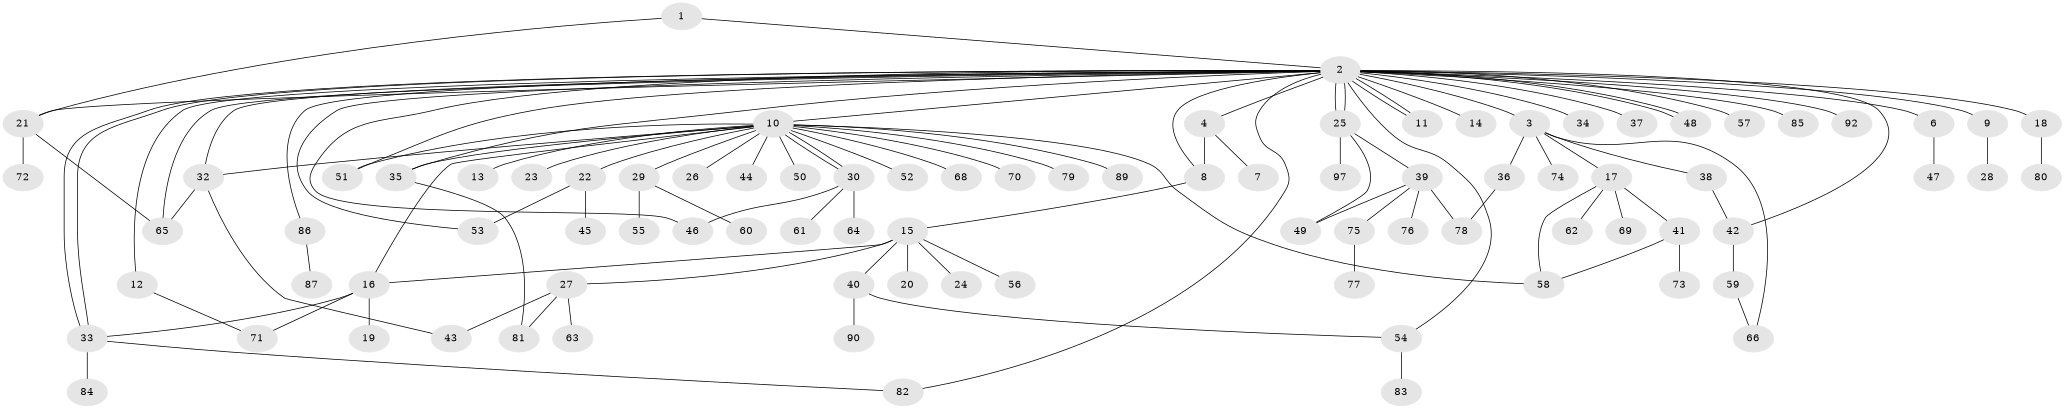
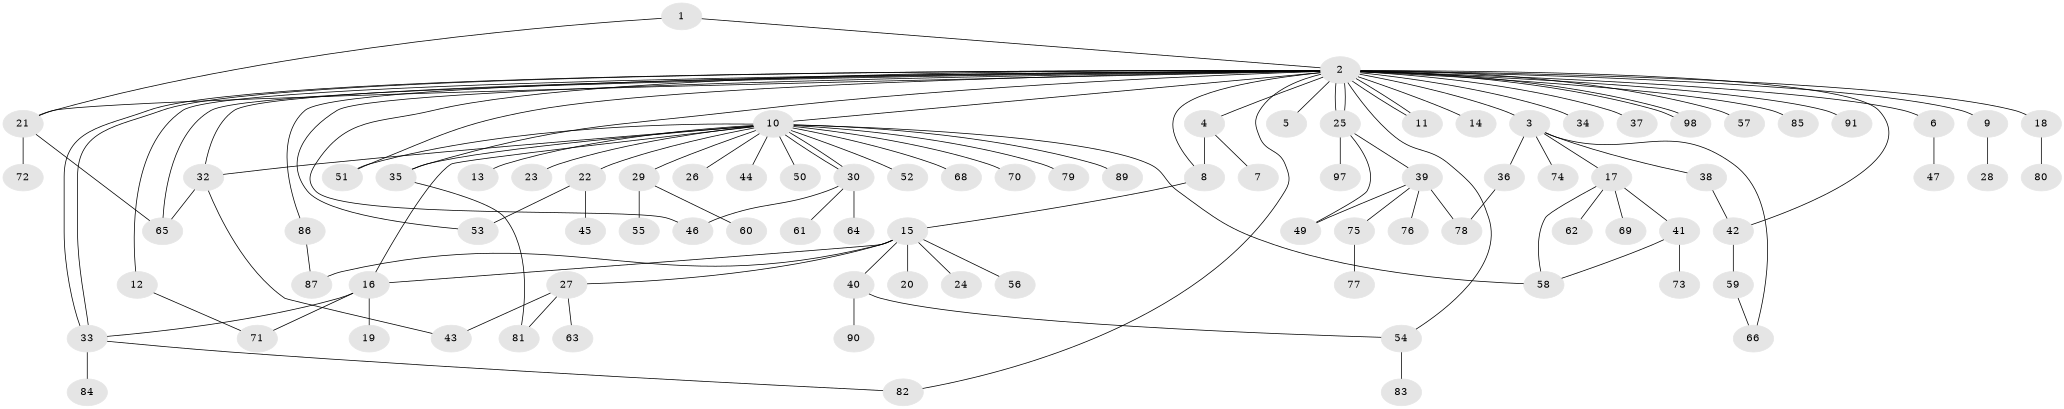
node "5": added
node "48": label "48" -> "98"
node "92": label "92" -> "91"
edge "15" -- "87": added
